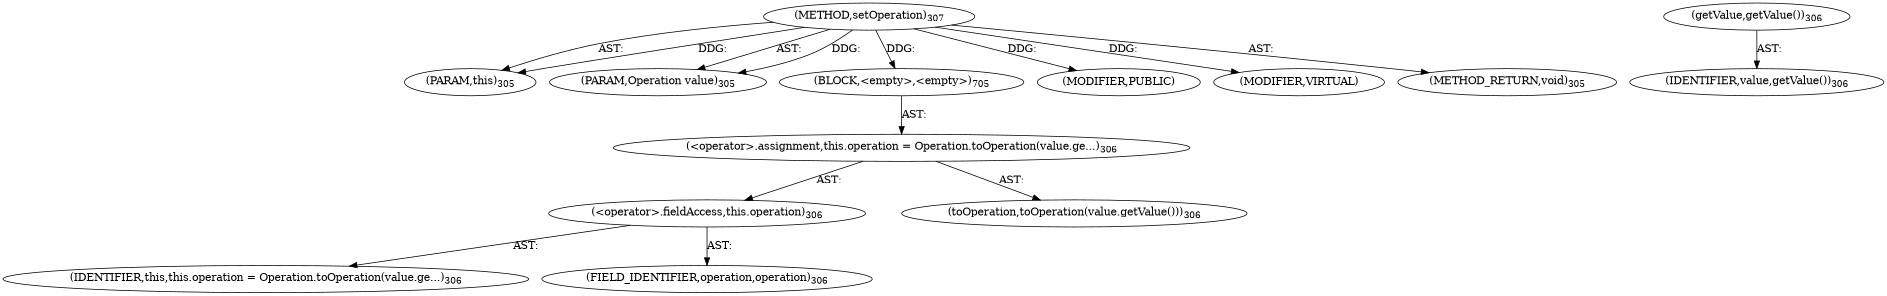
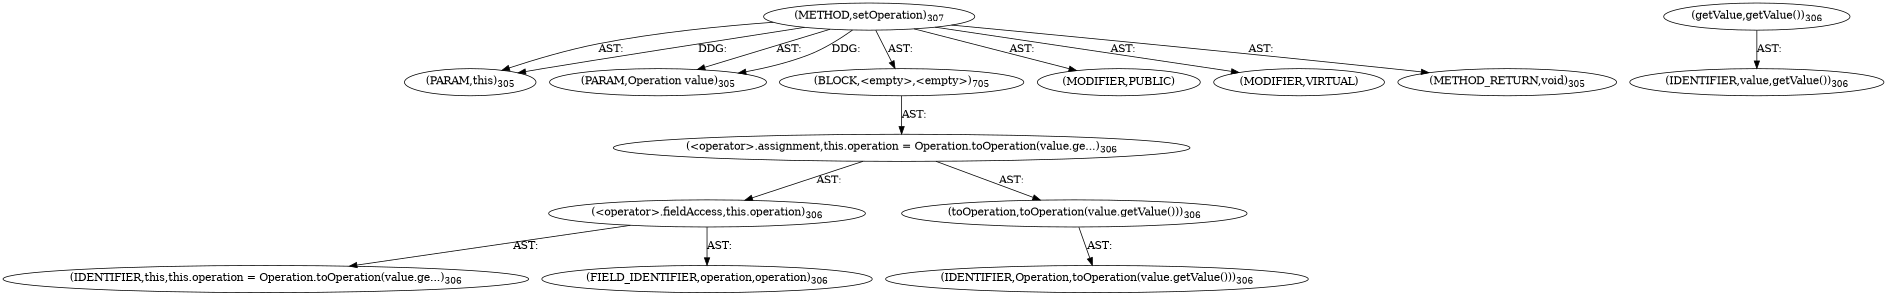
edge "(METHOD,setOperation)" -> "(BLOCK,<empty>,<empty>)": label "DDG: " -> "AST: "
edge "(METHOD,setOperation)" -> "(MODIFIER,PUBLIC)": label "DDG: " -> "AST: "
edge "(METHOD,setOperation)" -> "(MODIFIER,VIRTUAL)": label "DDG: " -> "AST: "
node "(IDENTIFIER,Operation,toOperation(value.getValue()))": added
